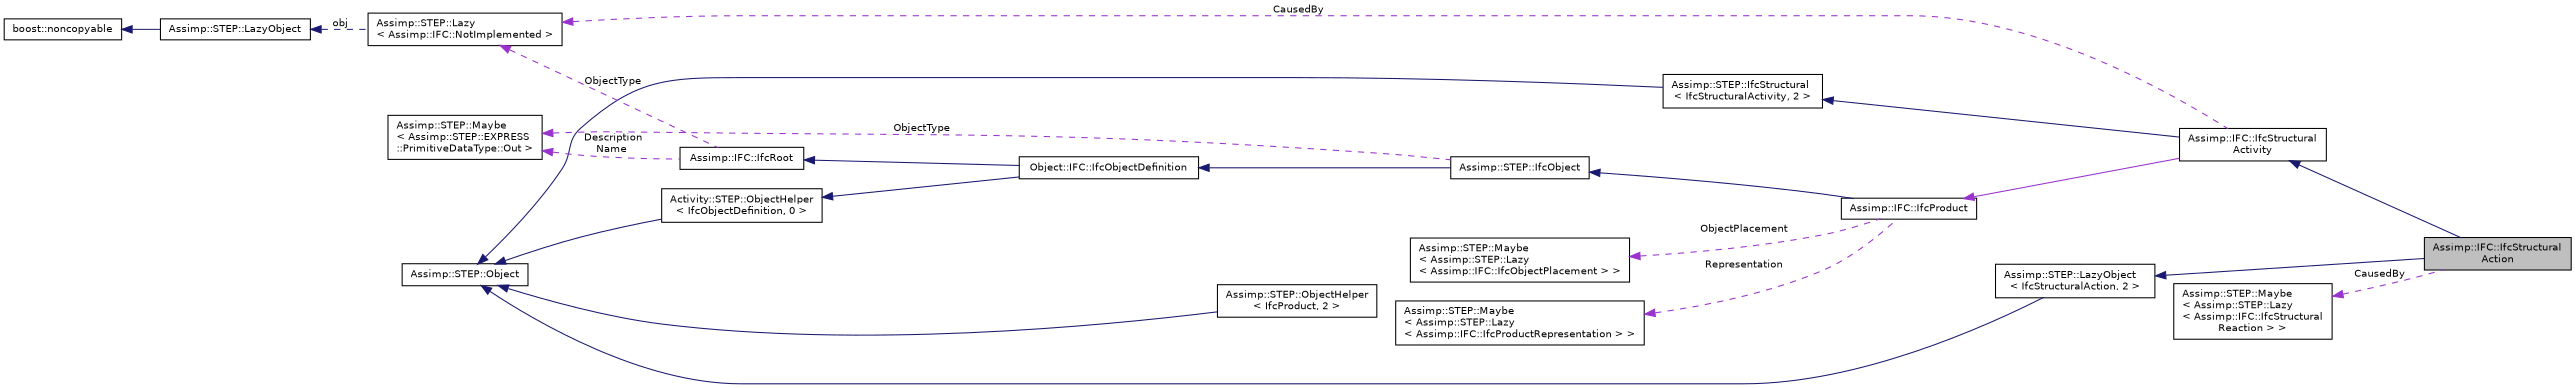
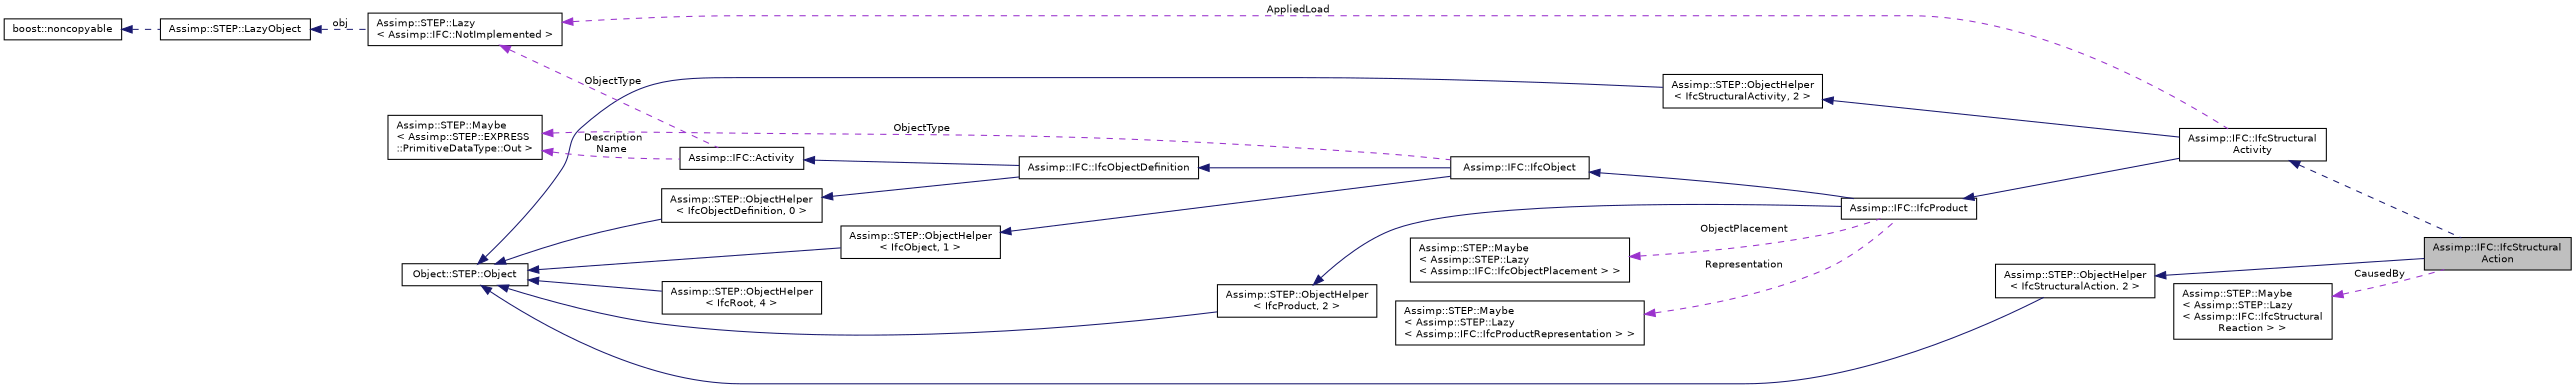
edge "Assimp::IFC::IfcStructural Activity" -> "Assimp::STEP::Lazy < Assimp::IFC::NotImplemented >": label " CausedBy" -> " AppliedLoad"
edge "Assimp::STEP::LazyObject" -> "boost::noncopyable": style solid -> dashed
node "Assimp::STEP::IfcStructural < IfcStructuralActivity, 2 >": label "Assimp::STEP::IfcStructural < IfcStructuralActivity, 2 >" -> "Assimp::STEP::ObjectHelper < IfcStructuralActivity, 2 >"
node "Assimp::IFC::IfcRoot": label "Assimp::IFC::IfcRoot" -> "Assimp::IFC::Activity"
node "Object::IFC::IfcObjectDefinition": label "Object::IFC::IfcObjectDefinition" -> "Assimp::IFC::IfcObjectDefinition"
node "Assimp::STEP::IfcObject": label "Assimp::STEP::IfcObject" -> "Assimp::IFC::IfcObject"
edge "Assimp::IFC::IfcStructural Activity" -> "Assimp::IFC::IfcProduct": color darkorchid3 -> midnightblue
edge "Assimp::IFC::IfcStructural Action" -> "Assimp::IFC::IfcStructural Activity": style solid -> dashed
node "Activity::STEP::ObjectHelper < IfcObjectDefinition, 0 >": label "Activity::STEP::ObjectHelper < IfcObjectDefinition, 0 >" -> "Assimp::STEP::ObjectHelper < IfcObjectDefinition, 0 >"
edge "Assimp::IFC::IfcProduct" -> "Assimp::STEP::ObjectHelper < IfcProduct, 2 >": added
node "Assimp::STEP::ObjectHelper < IfcObject, 1 >": added
node "Assimp::STEP::Object": label "Assimp::STEP::Object" -> "Object::STEP::Object"
node "Assimp::STEP::LazyObject < IfcStructuralAction, 2 >": label "Assimp::STEP::LazyObject < IfcStructuralAction, 2 >" -> "Assimp::STEP::ObjectHelper < IfcStructuralAction, 2 >"
node "Assimp::STEP::ObjectHelper < IfcRoot, 4 >": added
